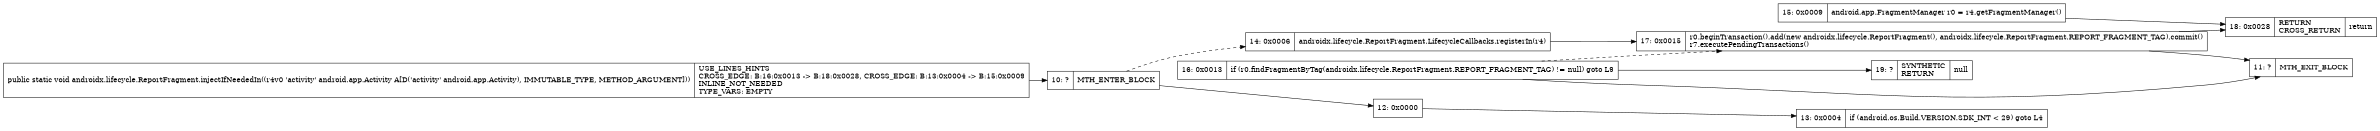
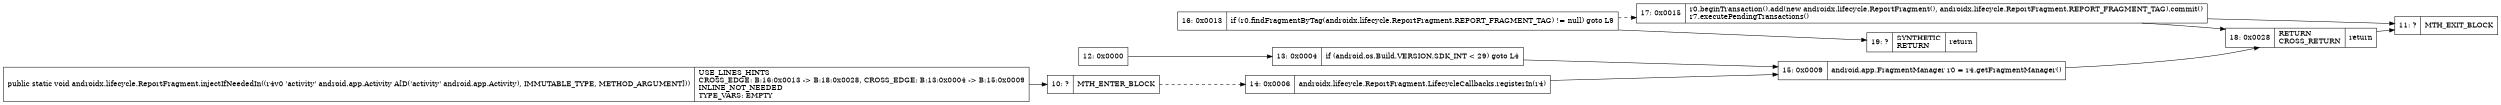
edge "14: 0x0006" -> "17: 0x0015": now "14: 0x0006" -> "15: 0x0009"
edge "13: 0x0004" -> "15: 0x0009": added
node "19: ?": text "null" -> "return"
edge "16: 0x0013" -> "11: ?": now "18: 0x0028" -> "11: ?"
edge "10: ?" -> "12: 0x0000": removed
